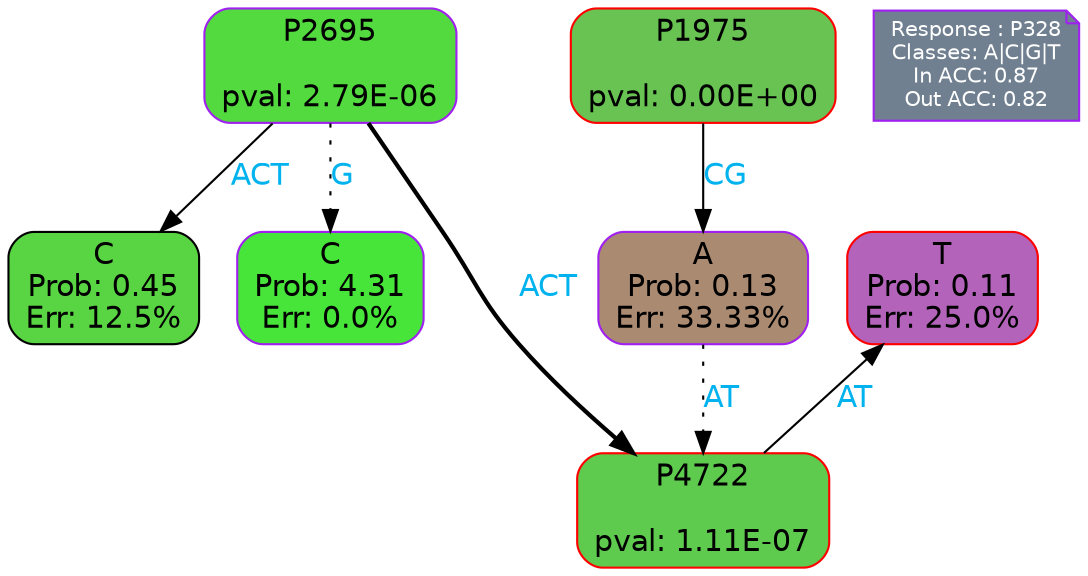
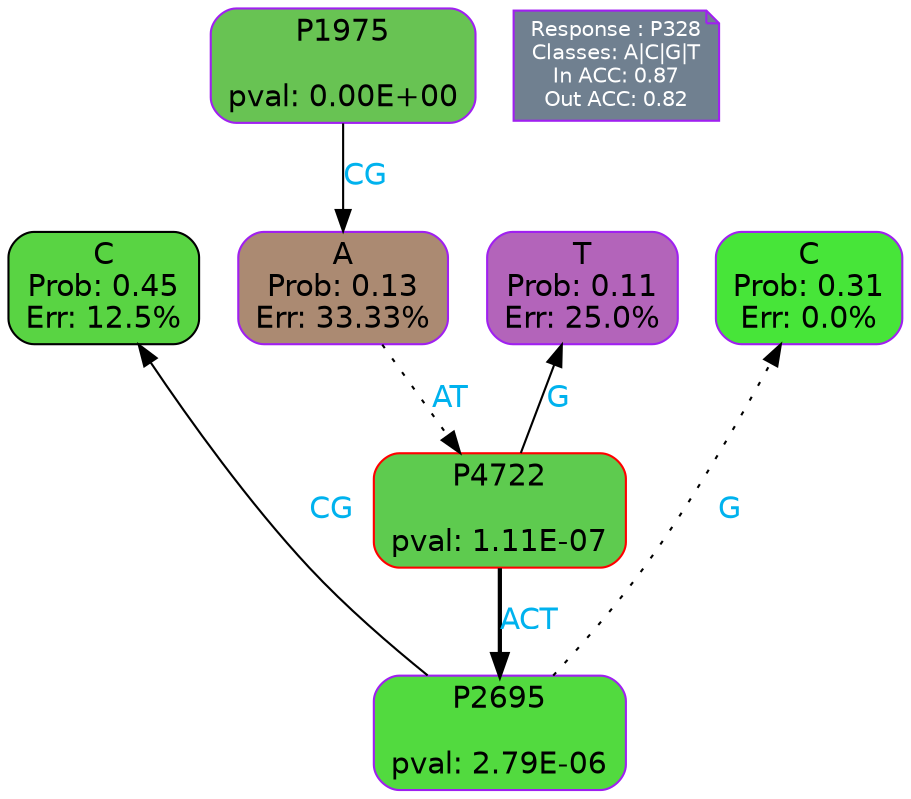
node "P1975 pval: 0.00E+00": color red -> purple
edge "P2695 pval: 2.79E-06" -> "C Prob: 0.45 Err: 12.5%": label "ACT" -> "CG"
node "C Prob: 4.31 Err: 0.0%": label "C Prob: 4.31 Err: 0.0%" -> "C Prob: 0.31 Err: 0.0%"
node "T Prob: 0.11 Err: 25.0%": color red -> purple
edge "P2695 pval: 2.79E-06" -> "P4722 pval: 1.11E-07": reversed
edge "P4722 pval: 1.11E-07" -> "T Prob: 0.11 Err: 25.0%": label "AT" -> "G"
